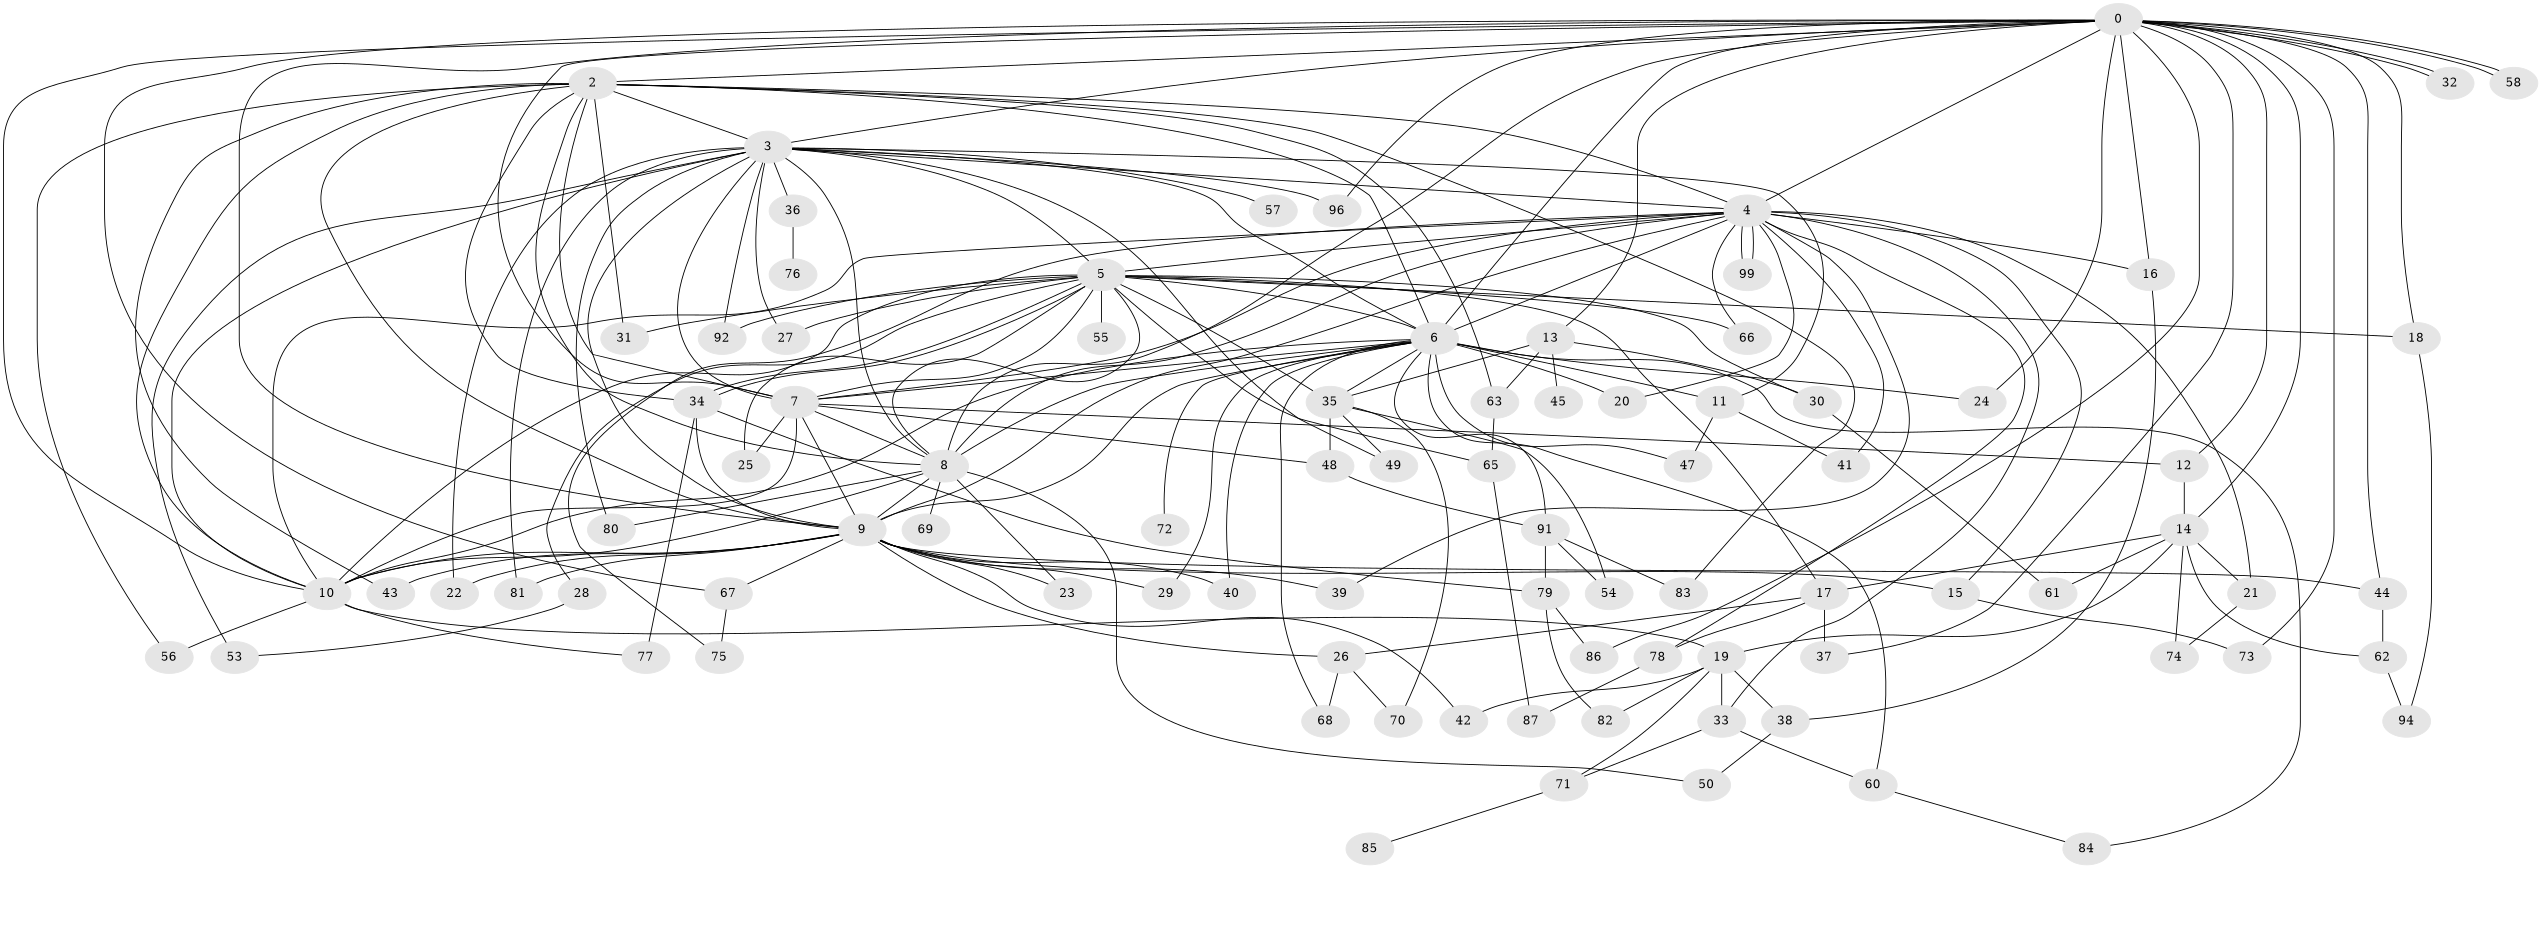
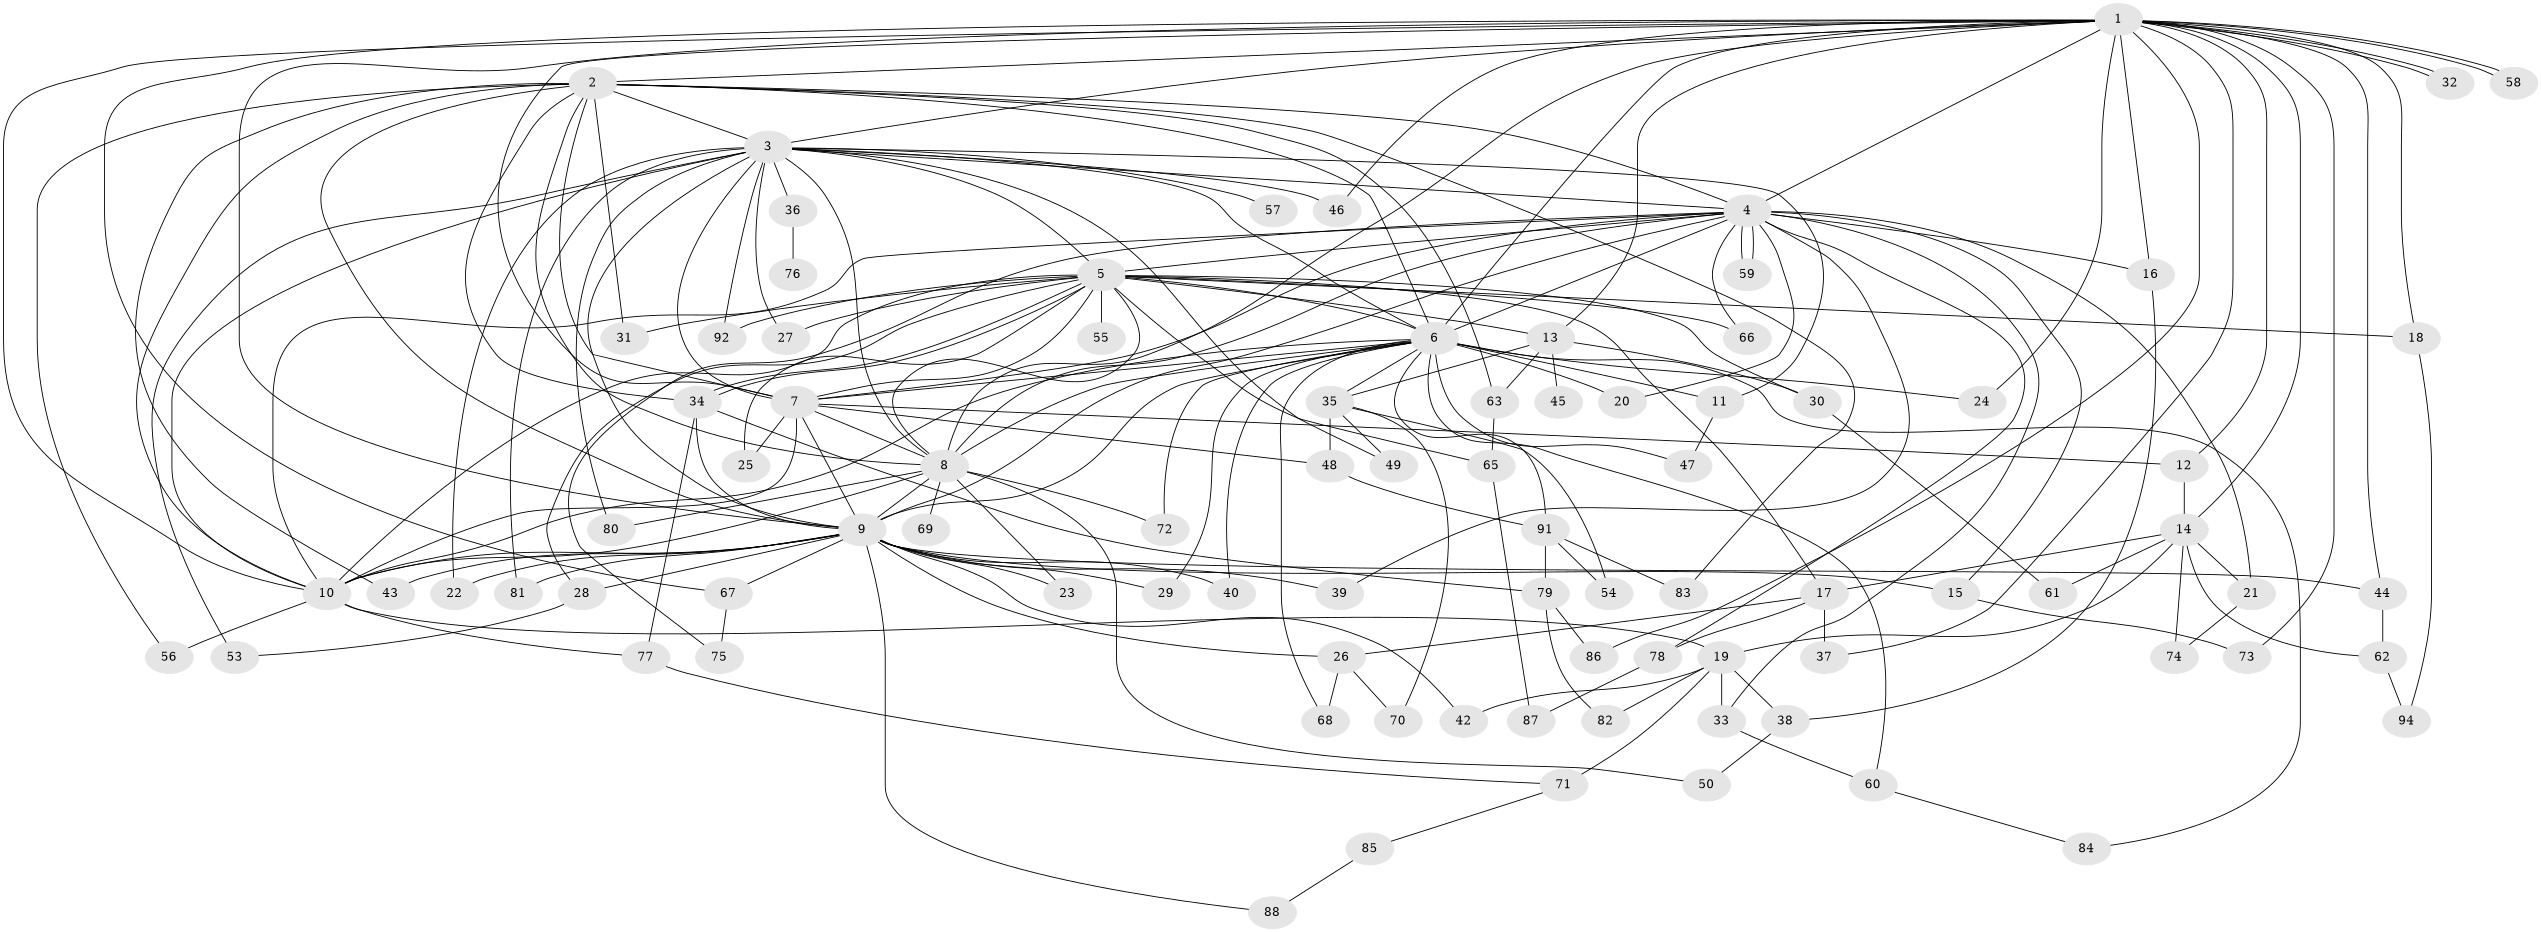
node "0": label "0" -> "1"
node "96": label "96" -> "46"
node "99": label "99" -> "59"
edge "5" -- "35": now "5" -- "13"
node "41": removed
edge "8" -- "72": added
edge "9" -- "28": added
edge "33" -- "71": now "77" -- "71"
node "88": added
